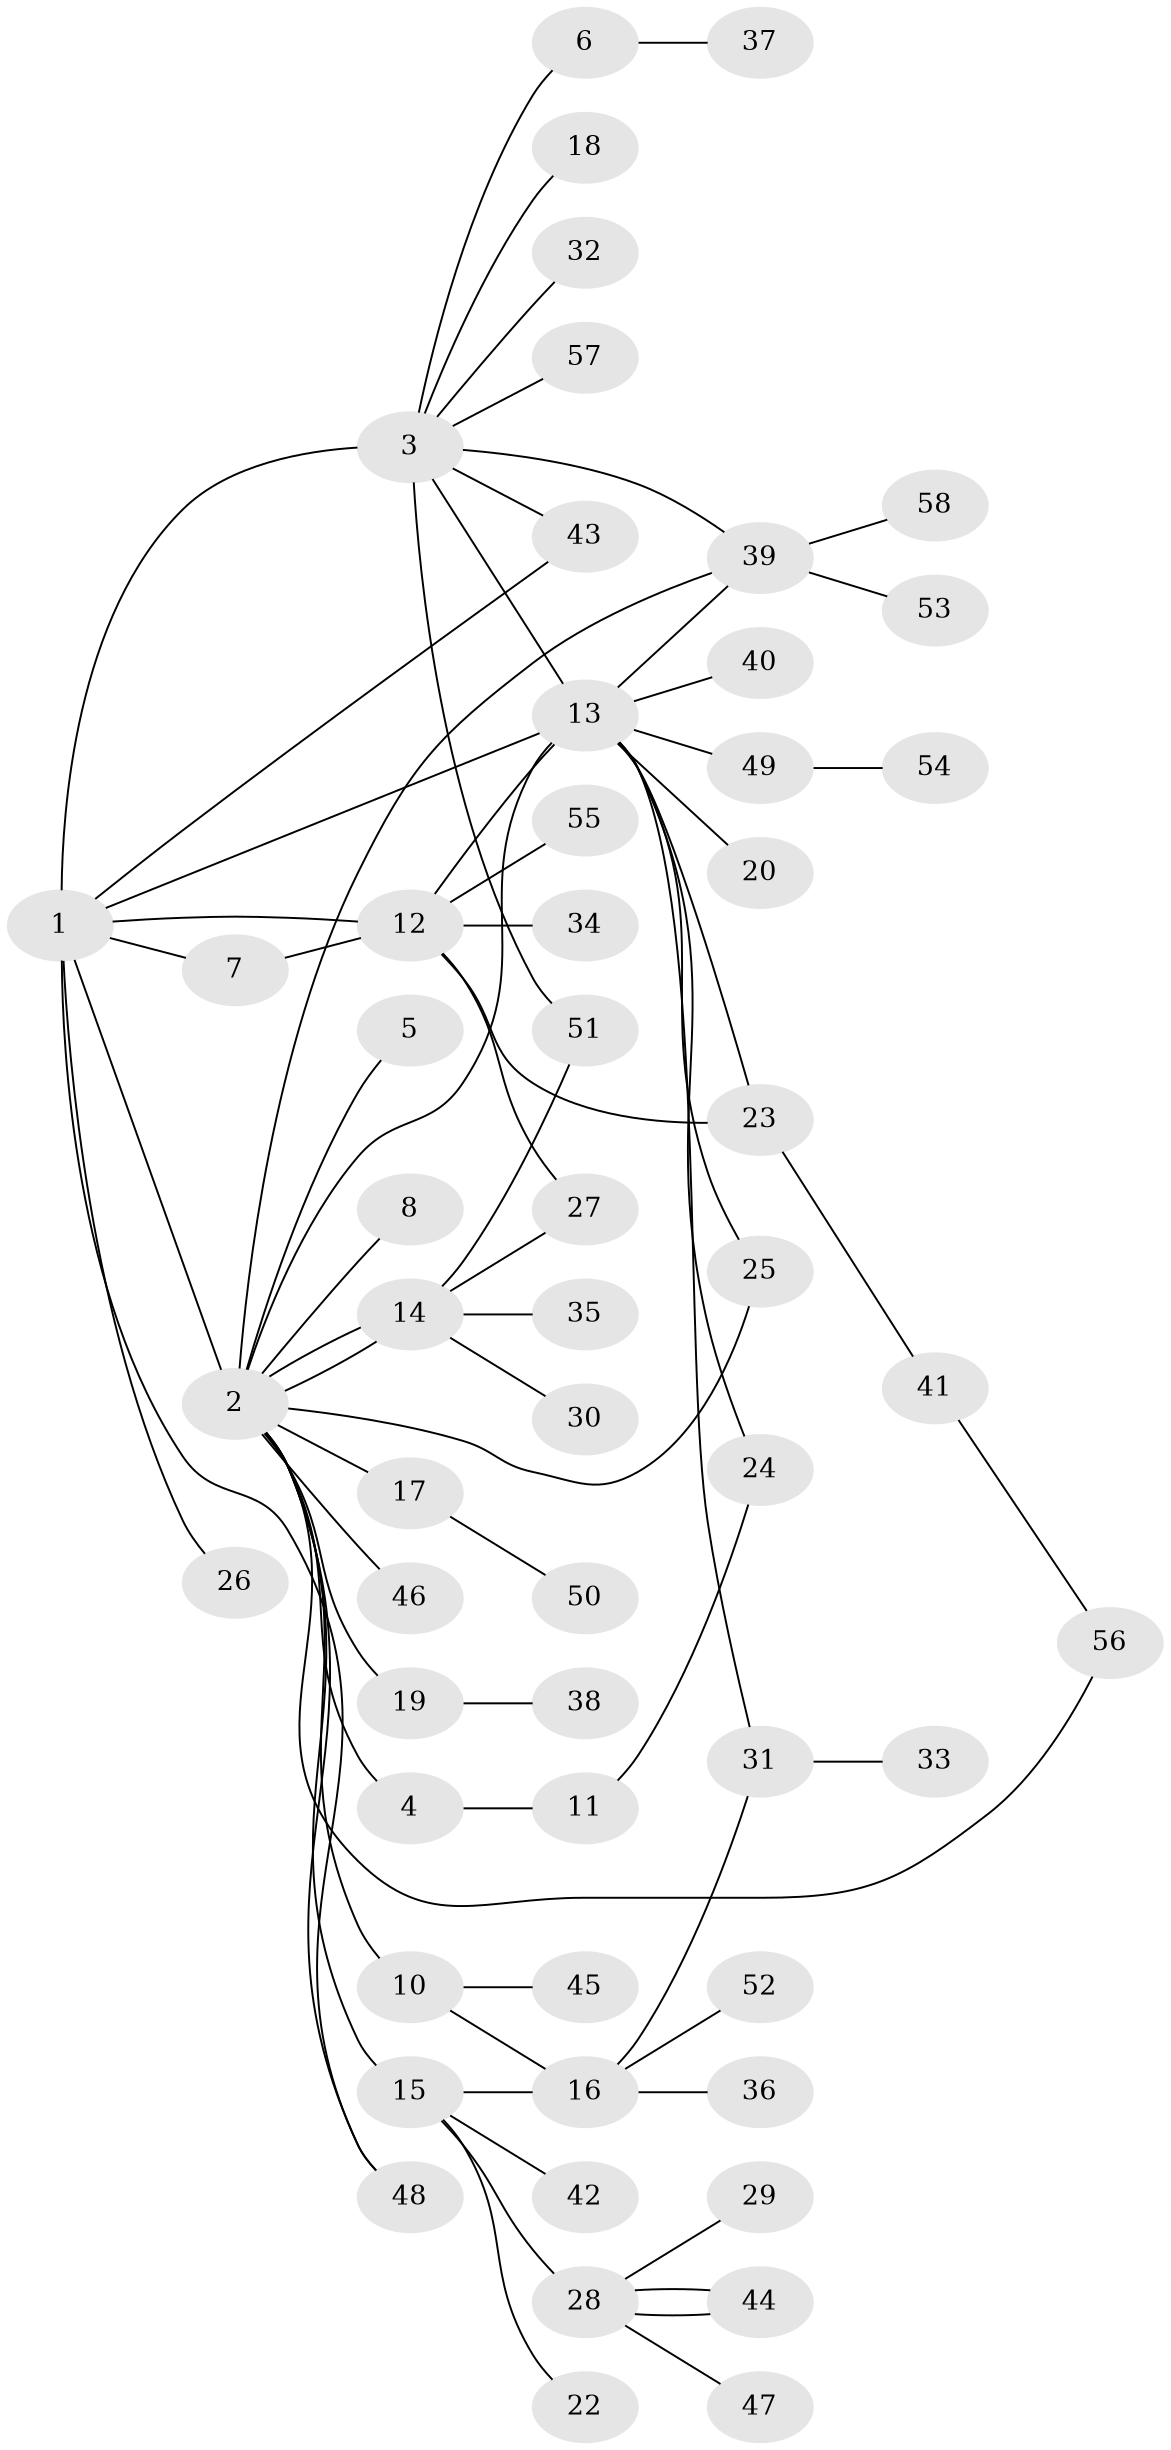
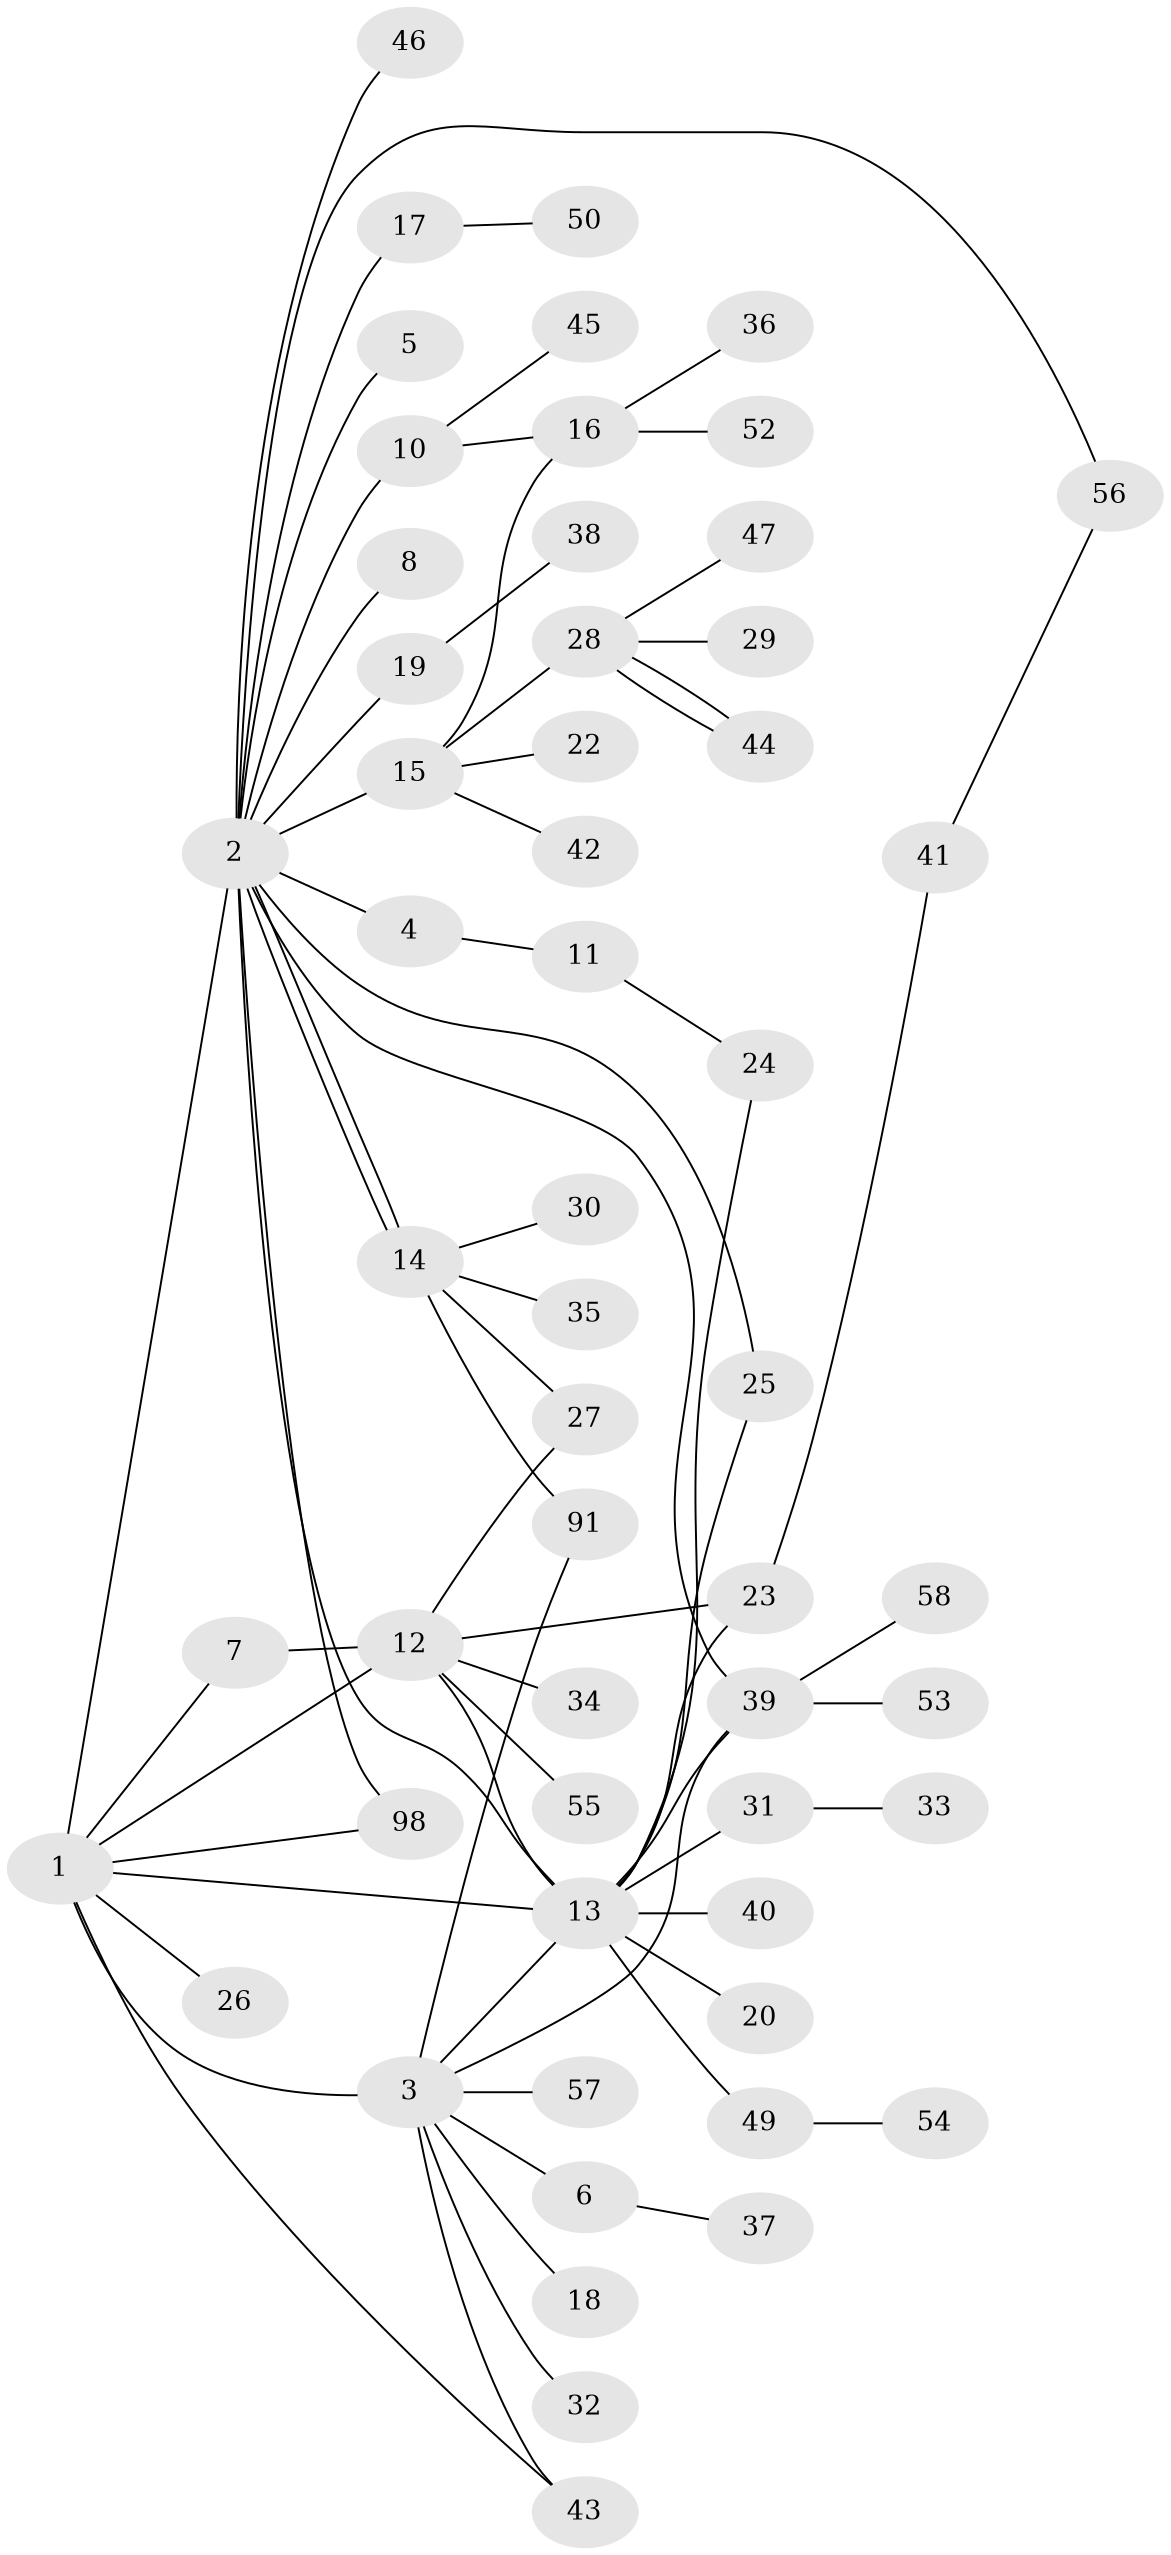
node "51": label "51" -> "91"
edge "31" -- "16": removed
node "48": label "48" -> "98"
